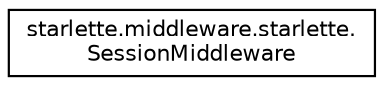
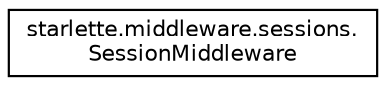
node "starlette.middleware.starlette. SessionMiddleware": label "starlette.middleware.starlette. SessionMiddleware" -> "starlette.middleware.sessions. SessionMiddleware"
